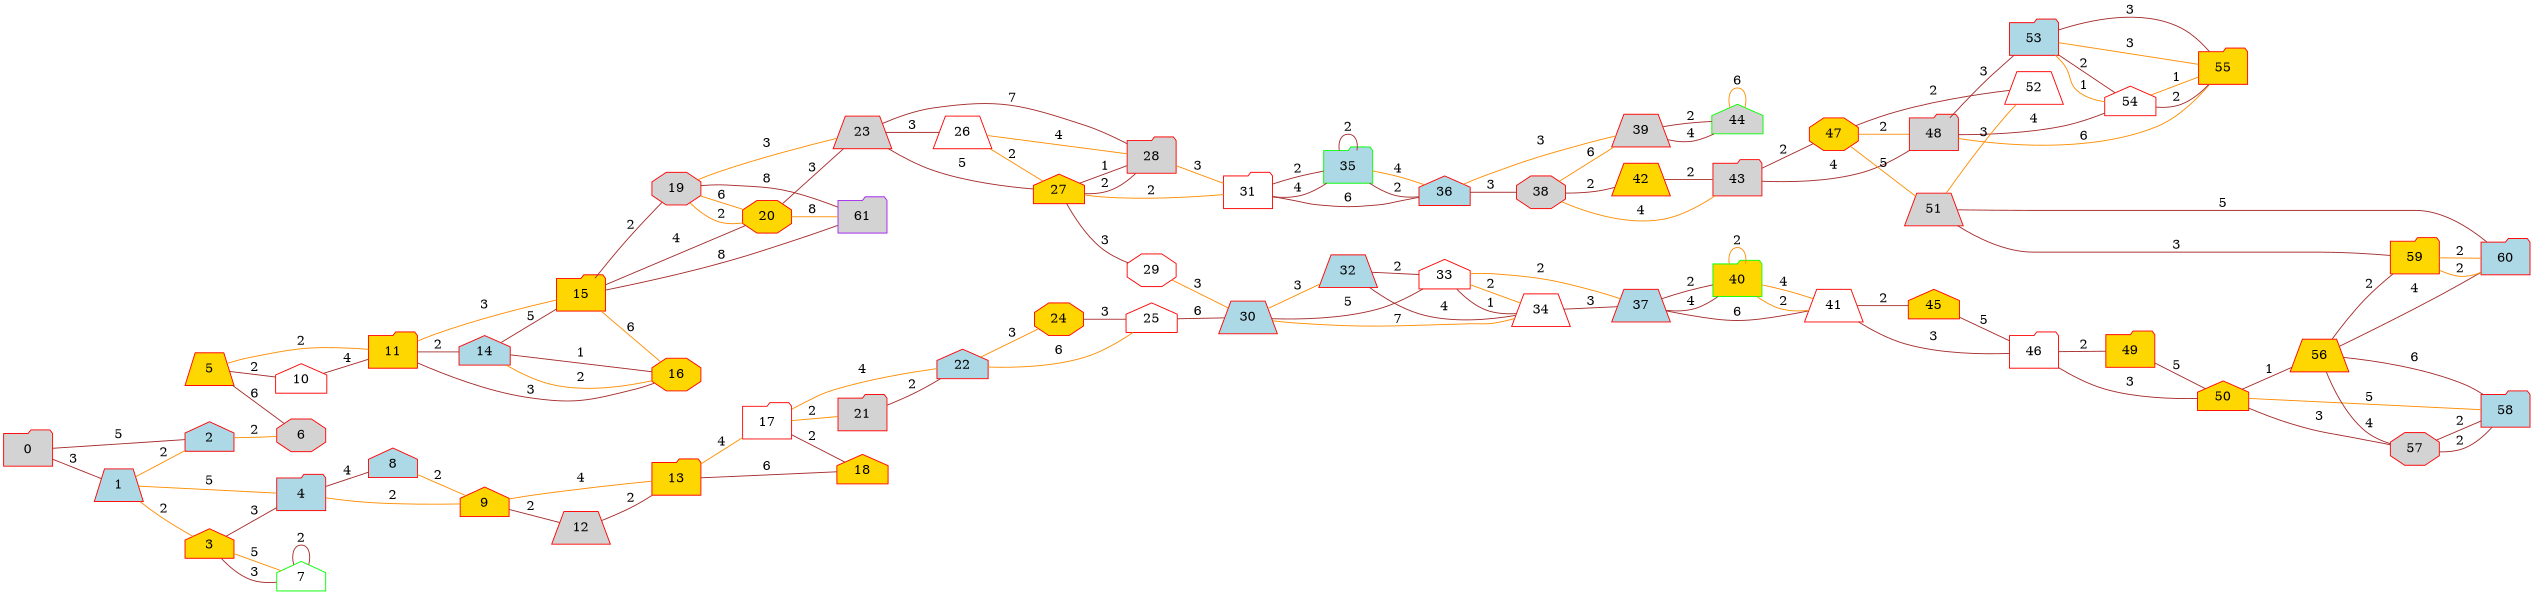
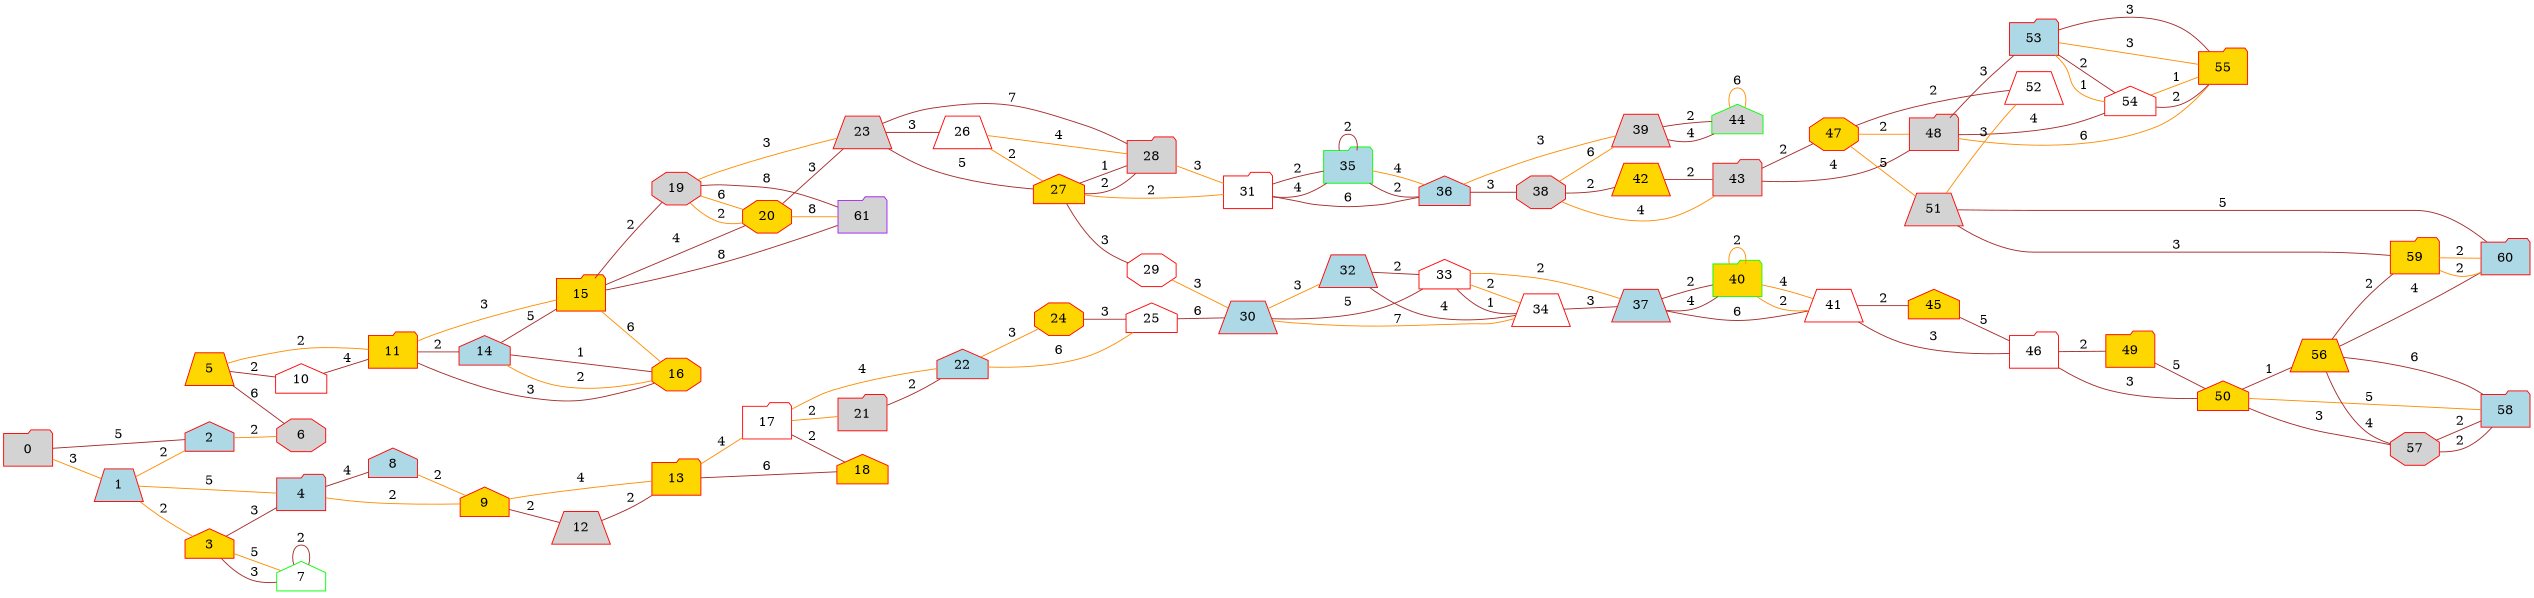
edge "0" -- "1": color brown -> darkorange
